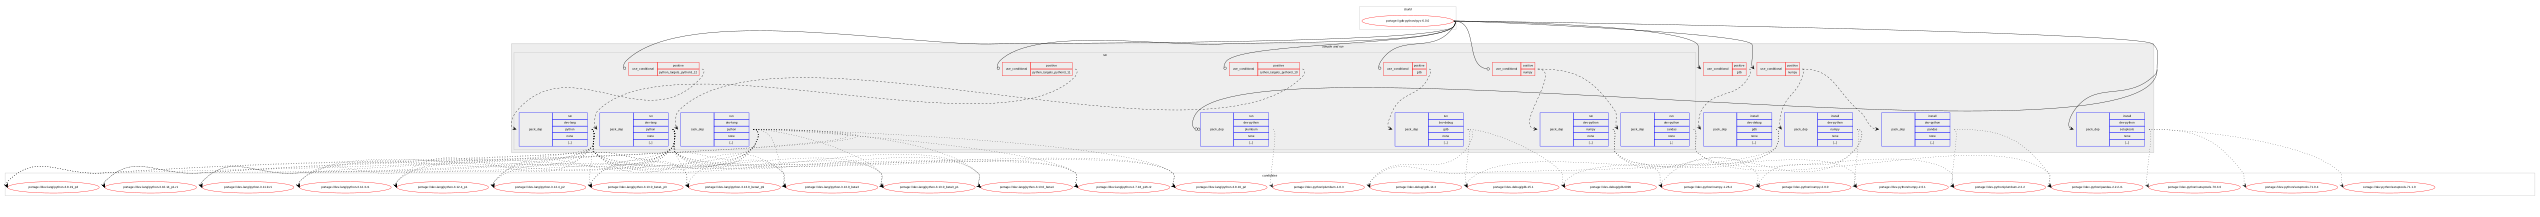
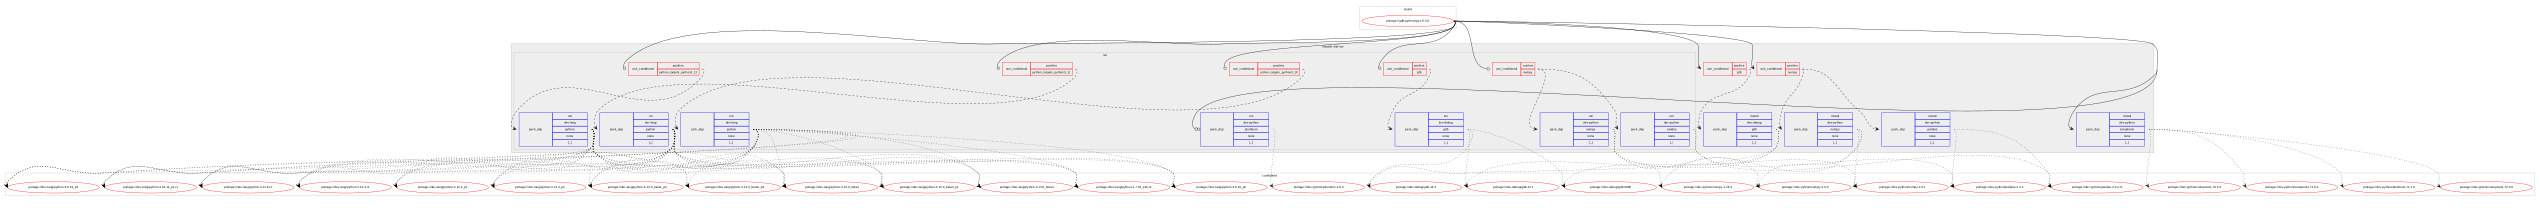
node "portage://dev-python/plumbum-2.2.2": label "portage://dev-python/plumbum-2.2.2" -> "portage://dev-python/pandas-2.2.2"
node "portage://dev-python/setuptools-71.1.0": label "portage://dev-python/setuptools-71.1.0" -> "portage://dev-python/plumbum-71.1.0"
node "portage://dev-python/setuptools-72.0.0": added
